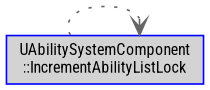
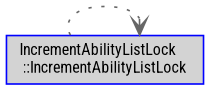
node "UAbilitySystemComponent ::IncrementAbilityListLock": label "UAbilitySystemComponent ::IncrementAbilityListLock" -> "IncrementAbilityListLock ::IncrementAbilityListLock"
